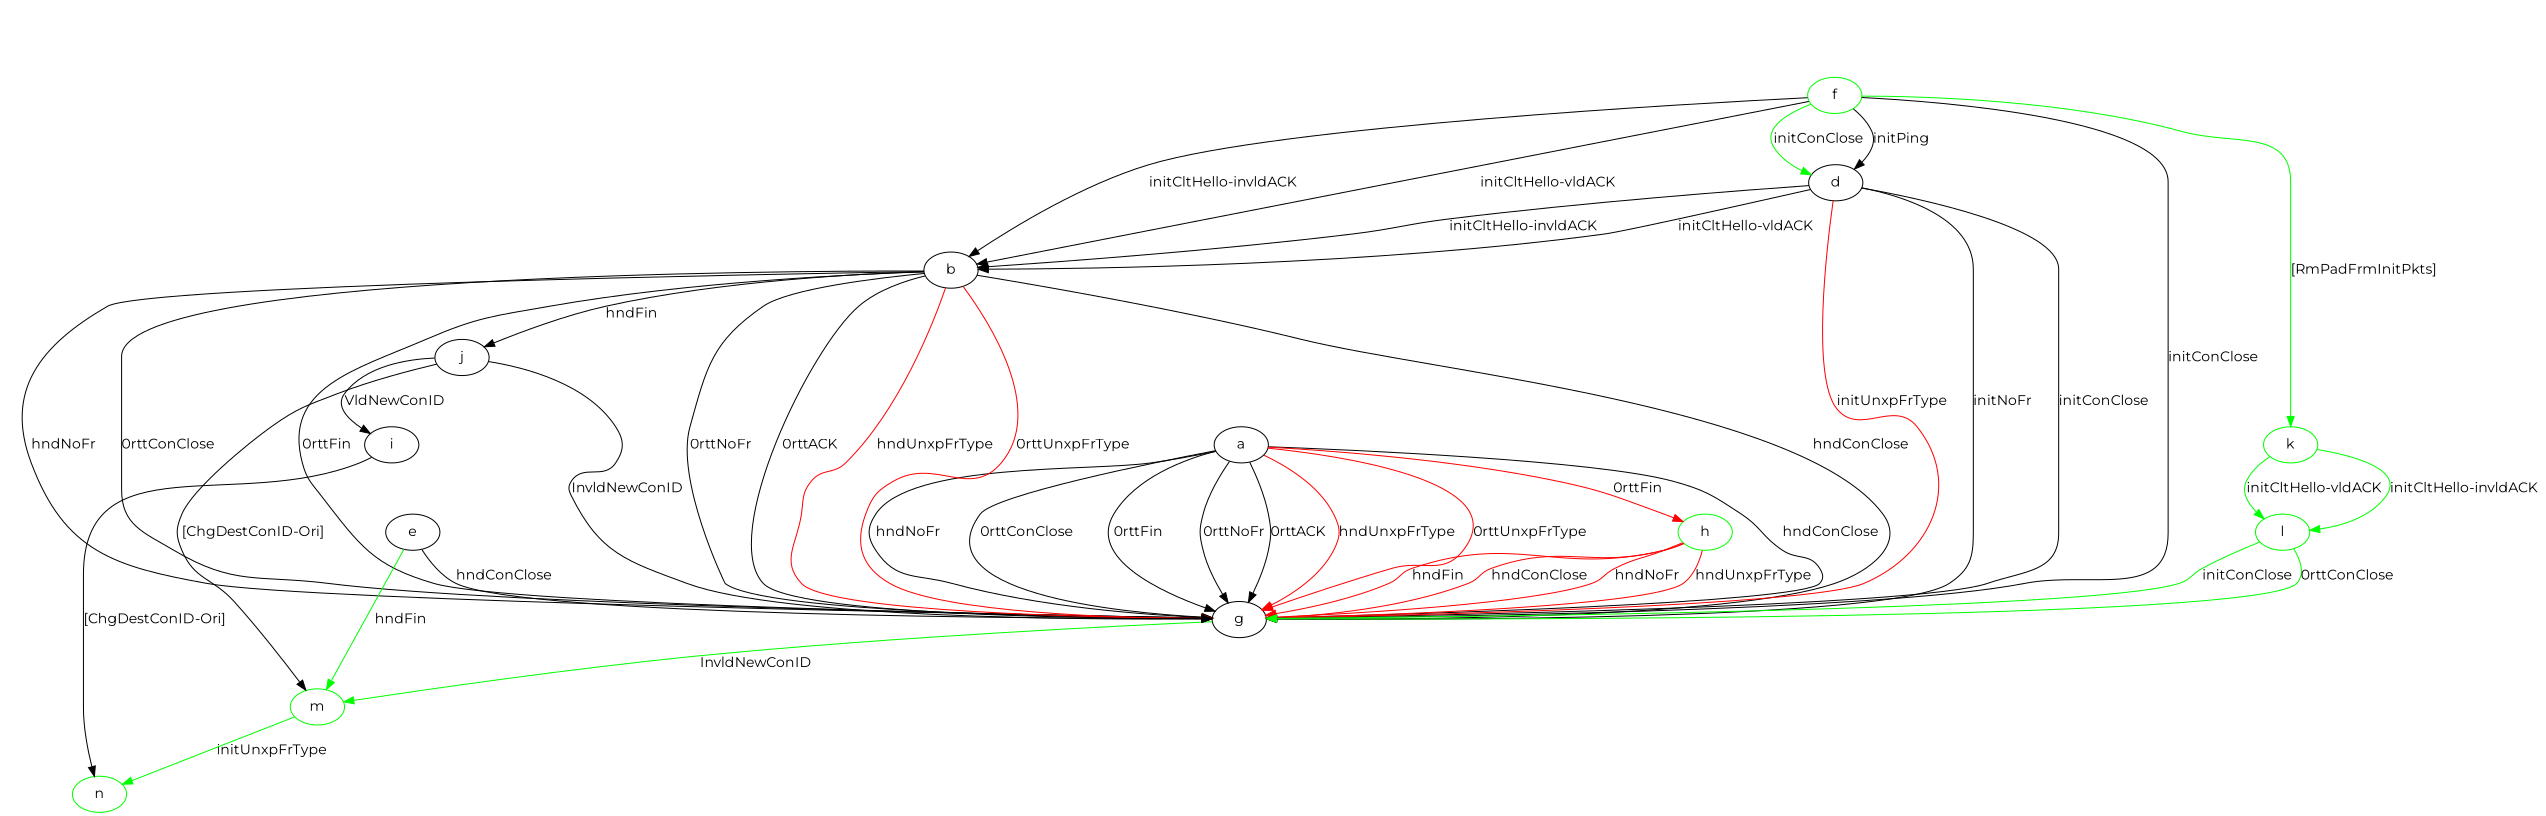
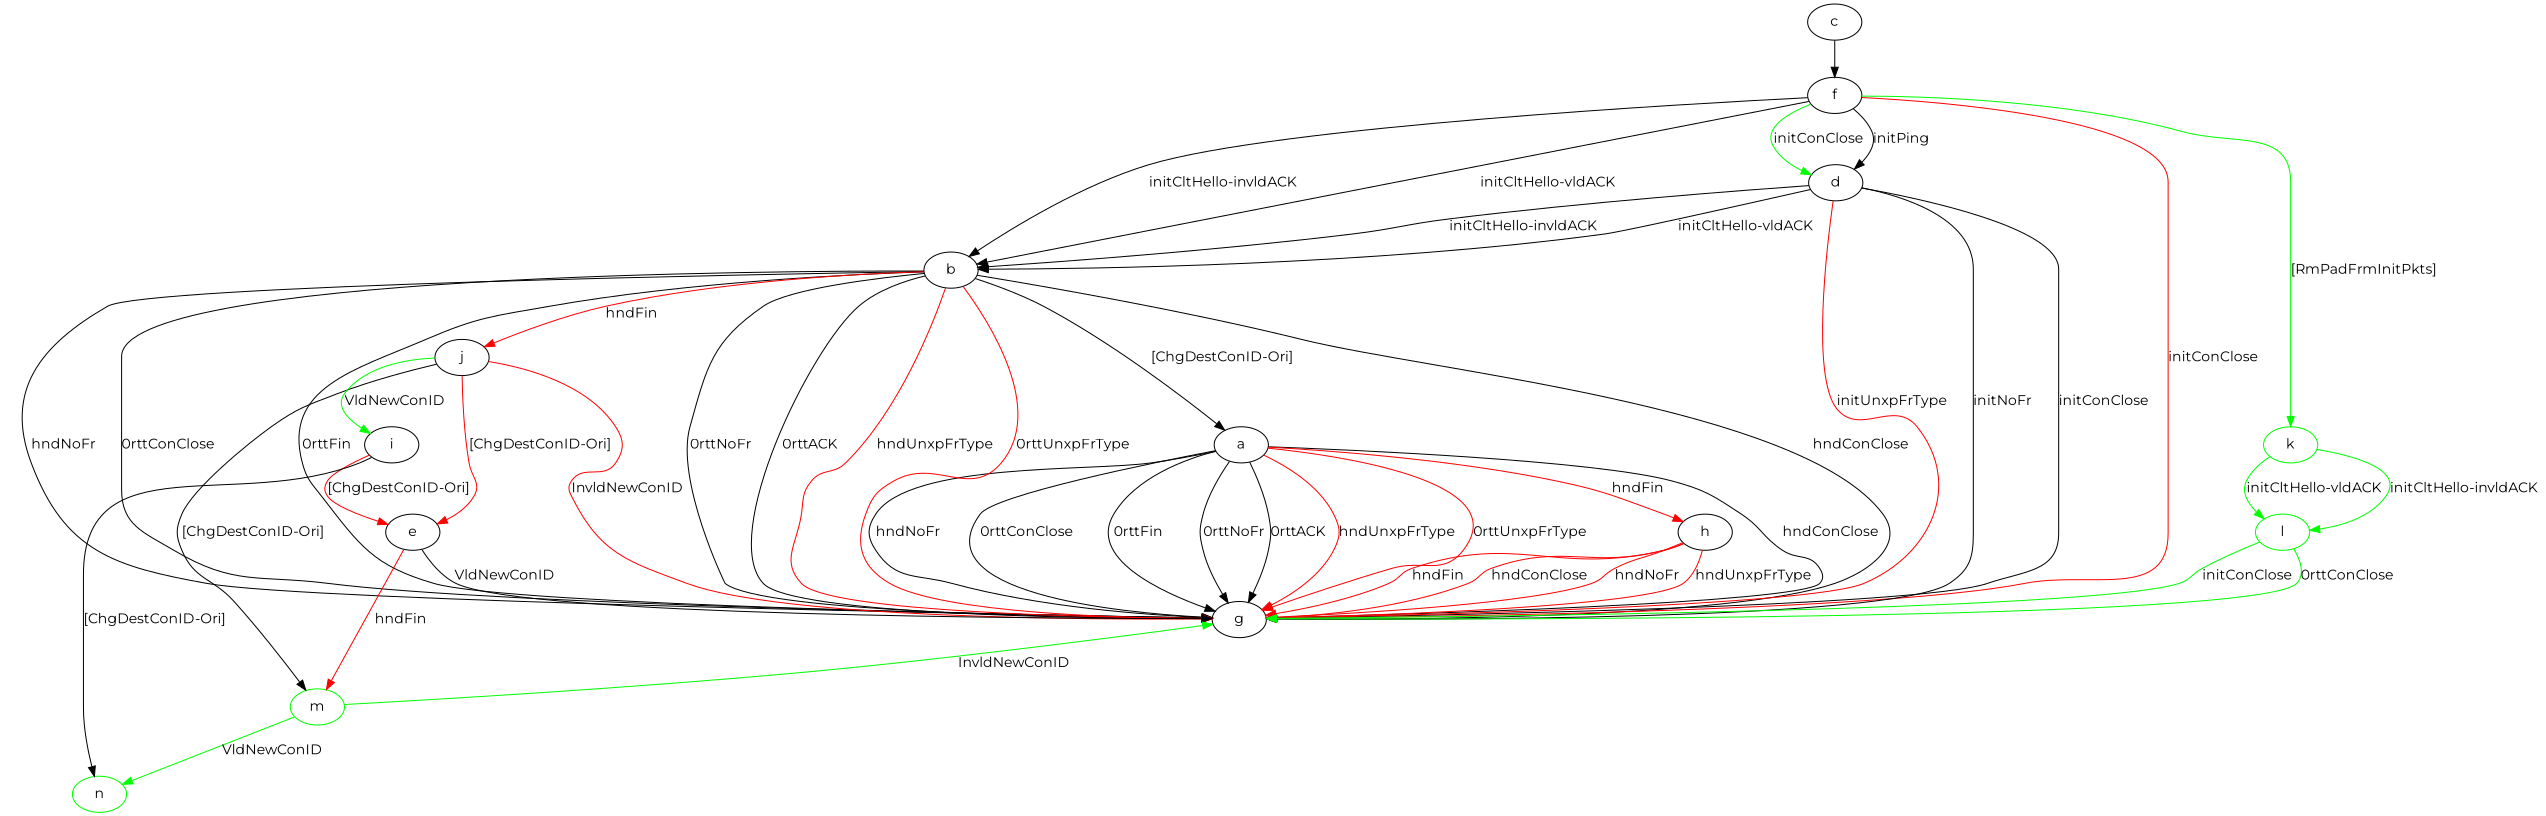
node "c": added
node "f": color green -> black
edge "b" -> "j": color black -> red
edge "b" -> "a": added, label "[ChgDestConID-Ori]"
edge "j" -> "i": color black -> green
edge "j" -> "e": added, label "[ChgDestConID-Ori]"
edge "i" -> "e": added, label "[ChgDestConID-Ori]"
edge "a" -> "h": label "0rttFin " -> "hndFin "
node "h": color green -> black
edge "e" -> "g": label "hndConClose " -> "VldNewConID "
edge "f" -> "g": color black -> red
edge "j" -> "g": color black -> red
edge "e" -> "m": color green -> red
edge "g" -> "m": reversed
edge "m" -> "n": label "initUnxpFrType " -> "VldNewConID "
